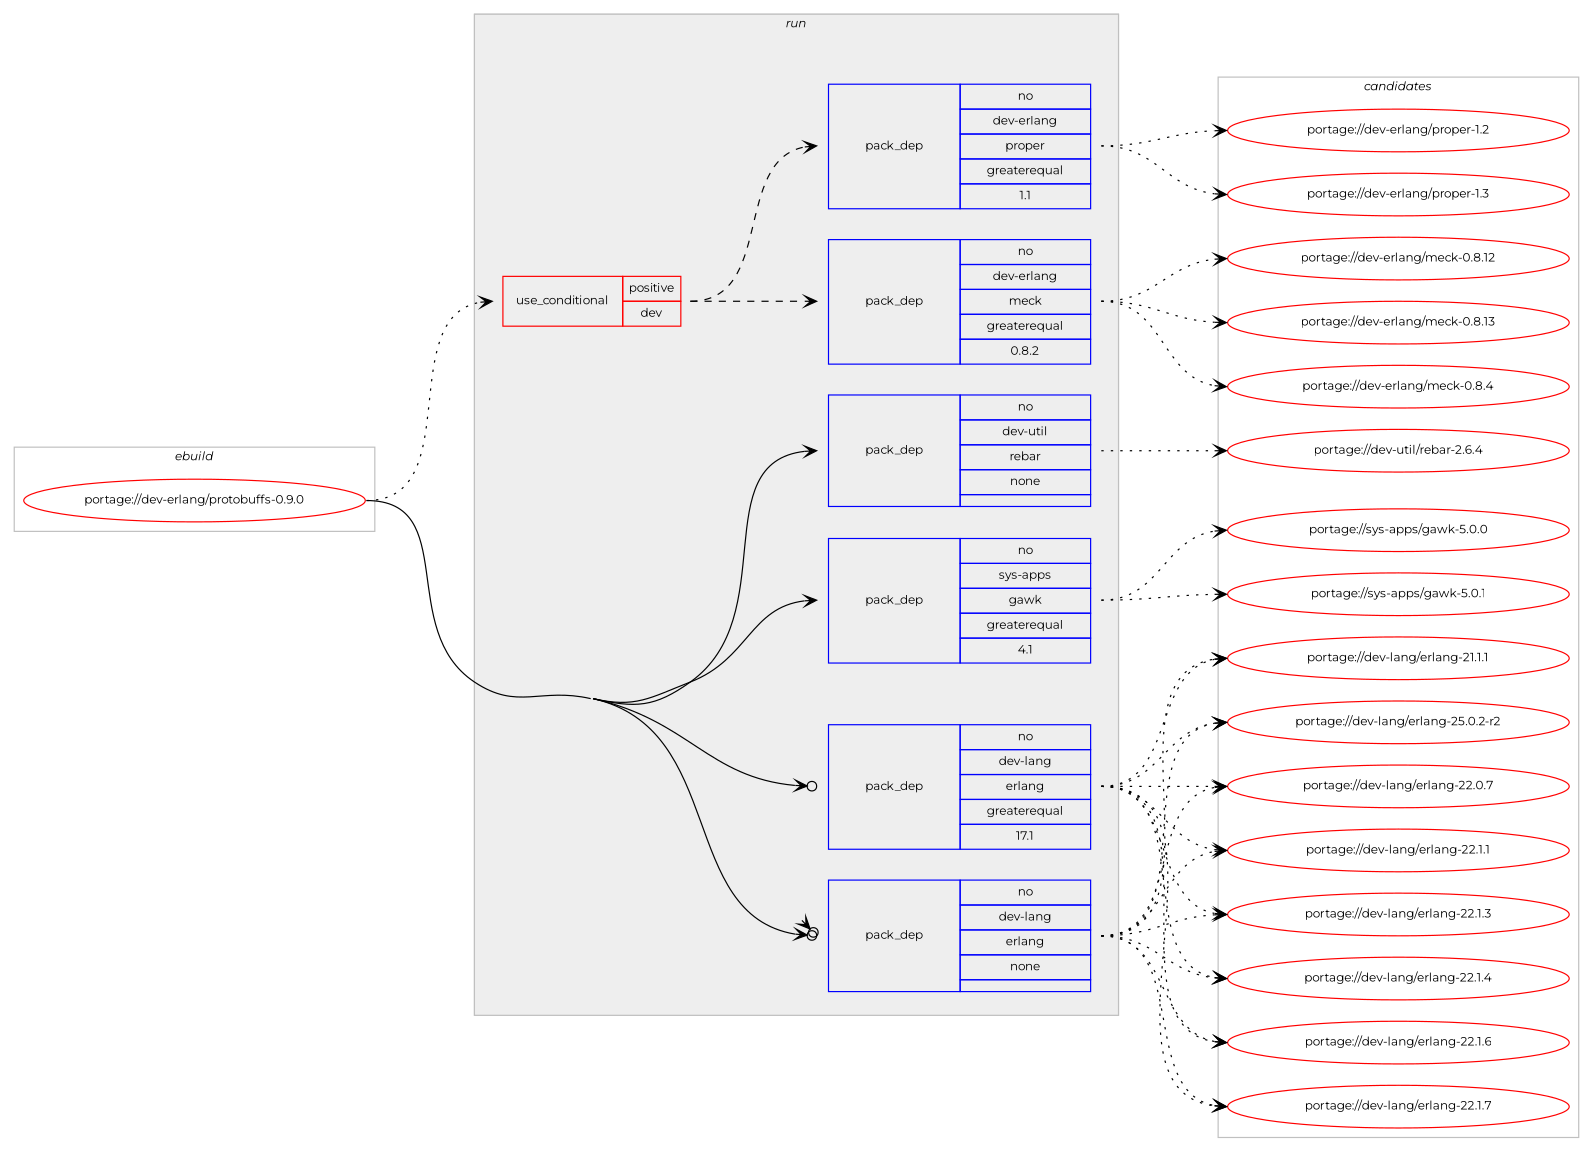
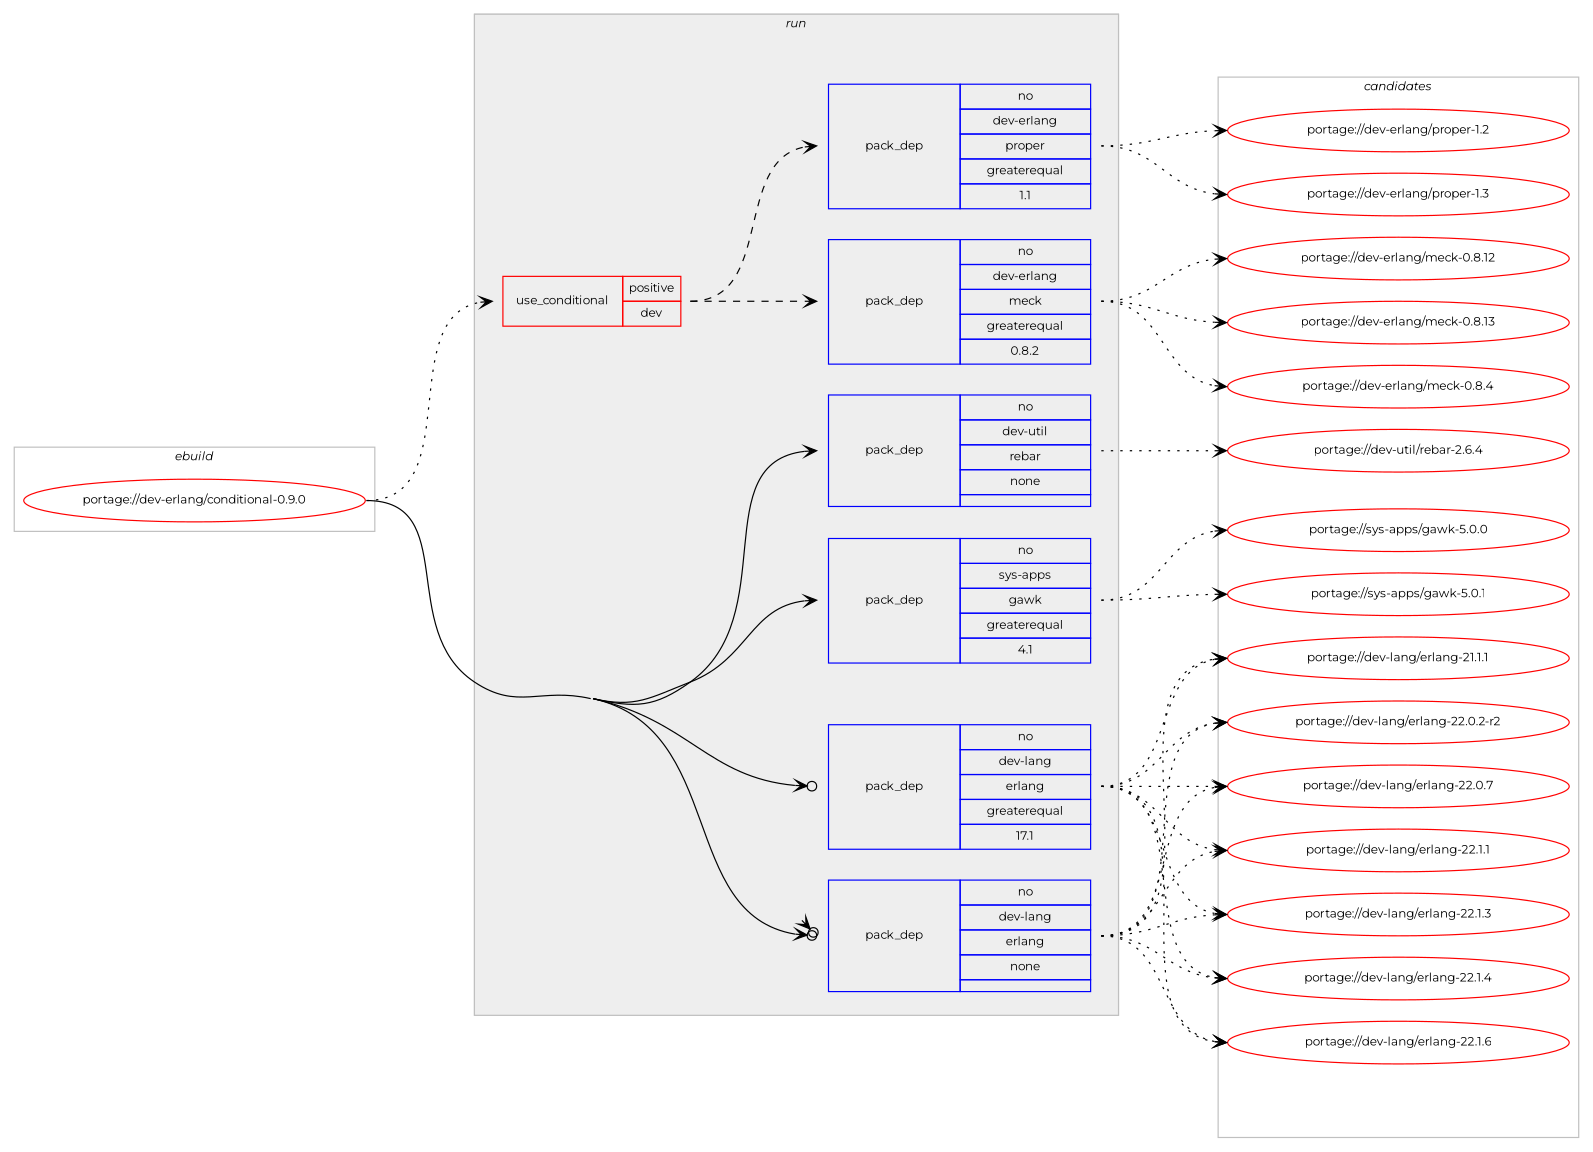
node "portage://dev-erlang/protobuffs-0.9.0": label "portage://dev-erlang/protobuffs-0.9.0" -> "portage://dev-erlang/conditional-0.9.0"
node "portage://dev-lang/erlang-25.0.2-r2": label "portage://dev-lang/erlang-25.0.2-r2" -> "portage://dev-lang/erlang-22.0.2-r2"
node "portage://dev-lang/erlang-22.1.7": removed
